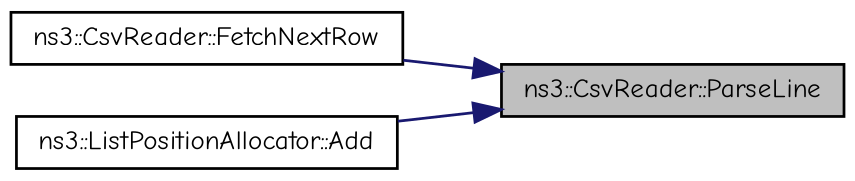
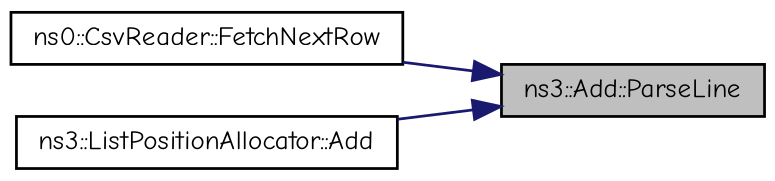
node "ns3::CsvReader::FetchNextRow": label "ns3::CsvReader::FetchNextRow" -> "ns0::CsvReader::FetchNextRow"
node "ns3::CsvReader::ParseLine": label "ns3::CsvReader::ParseLine" -> "ns3::Add::ParseLine"
